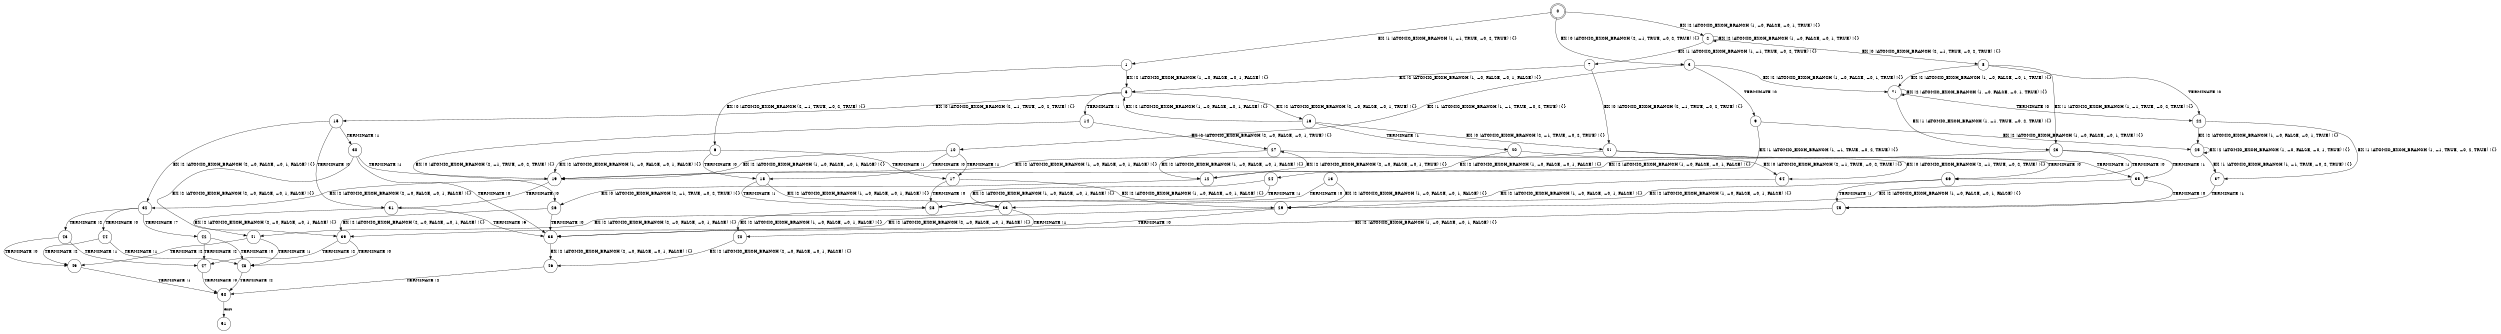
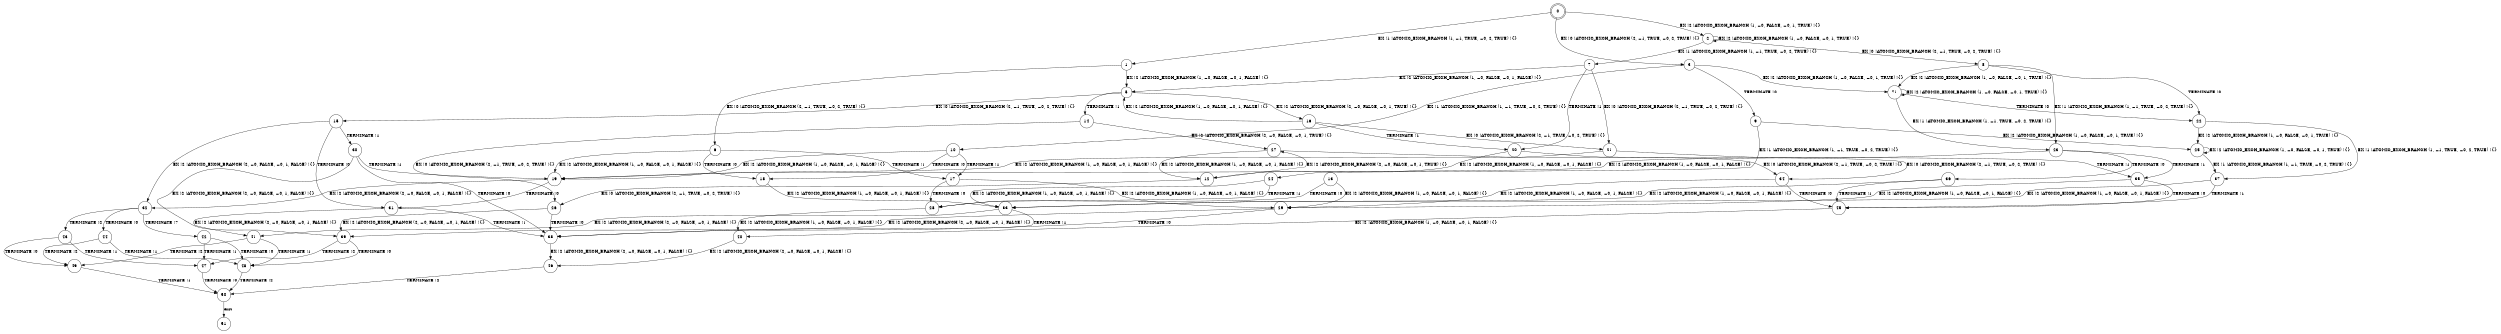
edge "7" -> "20": added, label "TERMINATE !1"
edge "21" -> "36": removed, label "TERMINATE !0"
edge "34" -> "45": added, label "TERMINATE !0"
edge "37" -> "33": added, label "EX !2 !ATOMIC_EXCH_BRANCH (1, +0, FALSE, +0, 1, FALSE) !{}"
edge "18" -> "28": removed, label "TERMINATE !1"
edge "31" -> "38": label "TERMINATE !6" -> "TERMINATE !1"
edge "42" -> "47": label "TERMINATE !2" -> "TERMINATE !1"
